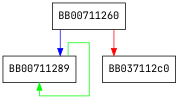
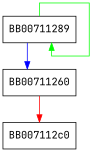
edge "BB00711260" -> "BB00711289": reversed
node "BB037112c0": label "BB037112c0" -> "BB007112c0"
